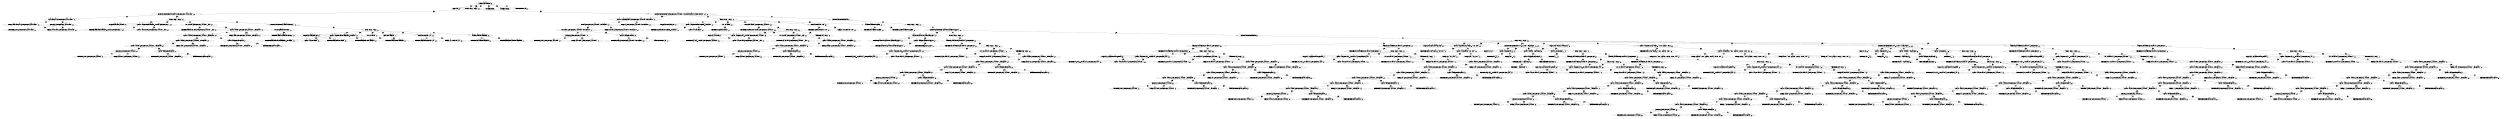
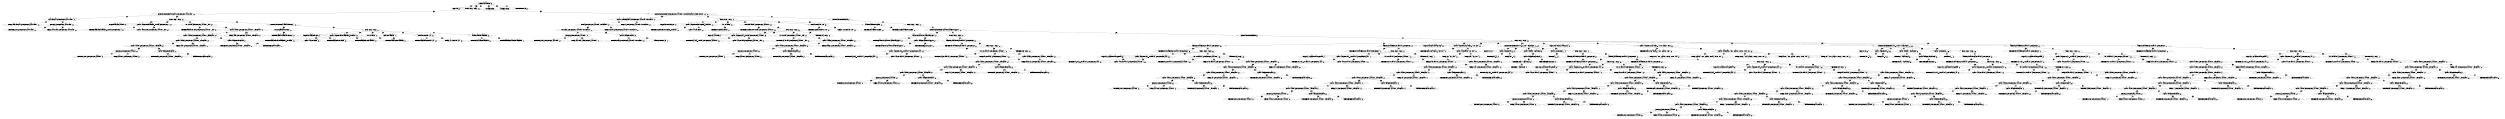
edge "(CONTROL_STRUCTURE,IF,if (kaffeShare.isDirectory()))" -> "(isDirectory,kaffeShare.isDirectory())": added, label "AST:"
